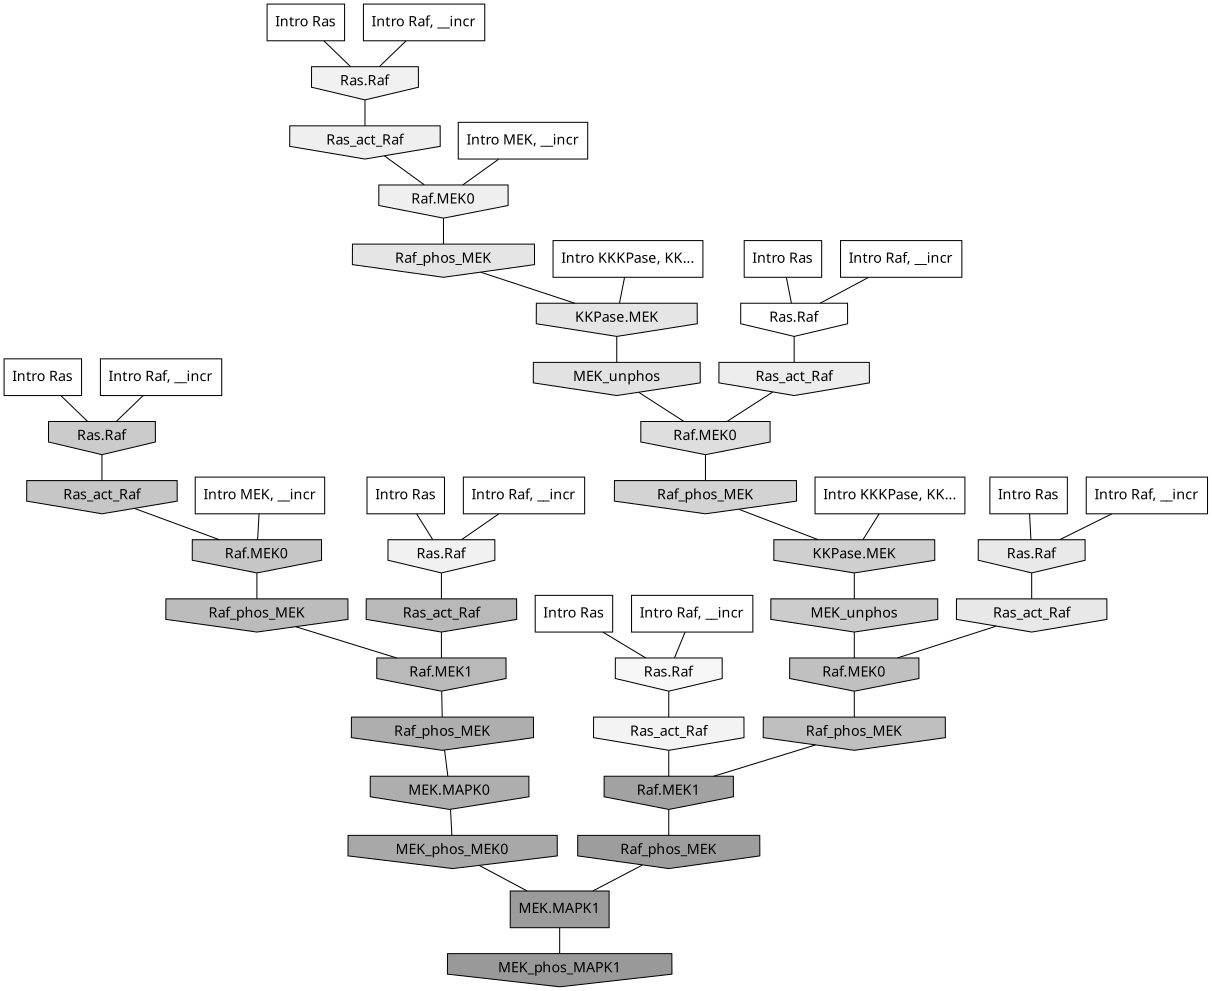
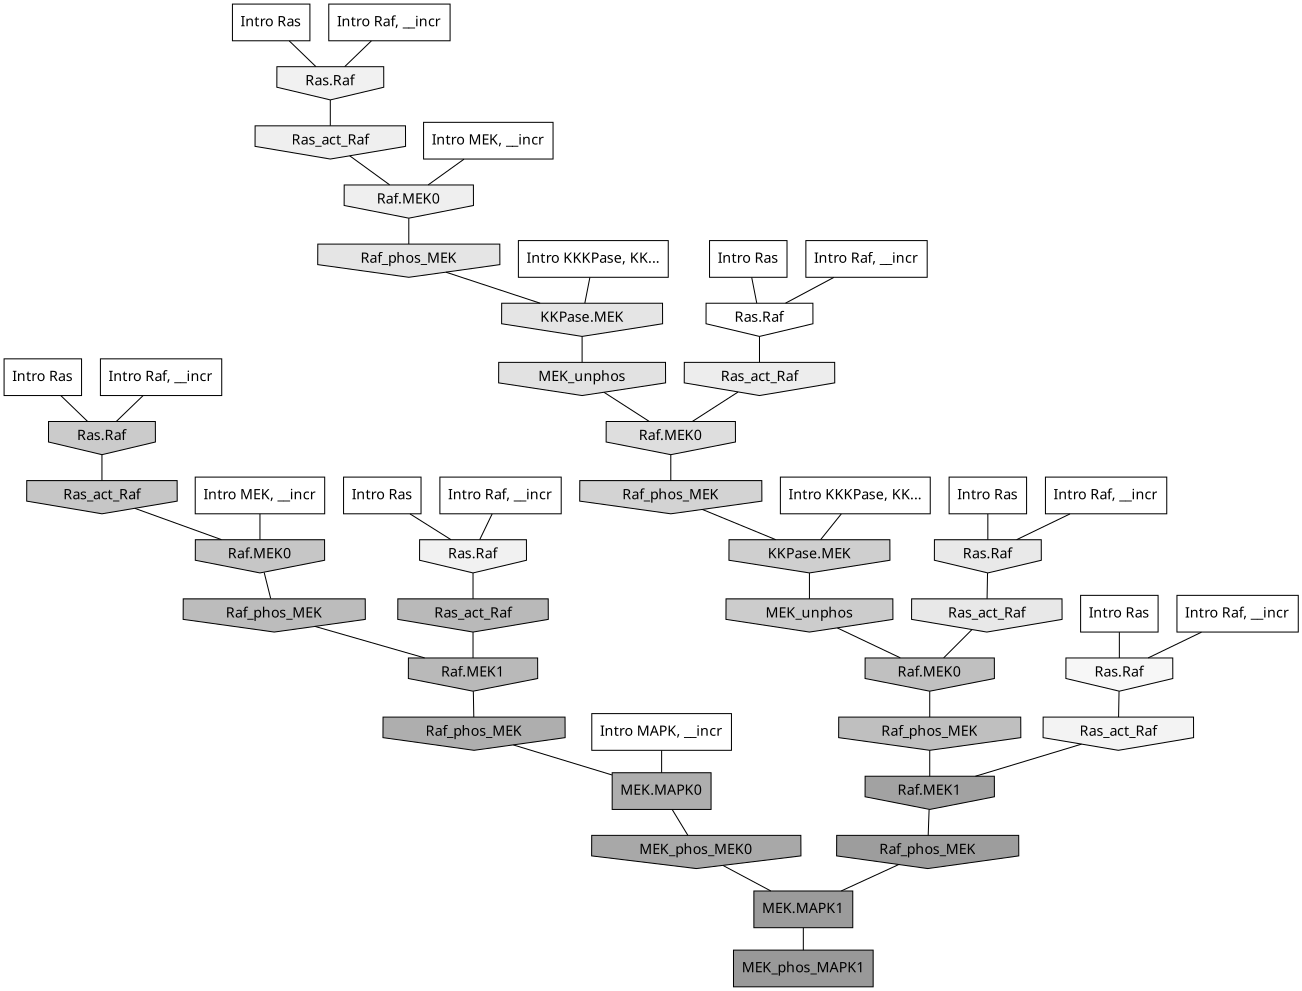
node "Intro MAPK, __incr": added
node "MEK.MAPK0": shape invhouse -> box
node "MEK_phos_MAPK1": shape invhouse -> box
